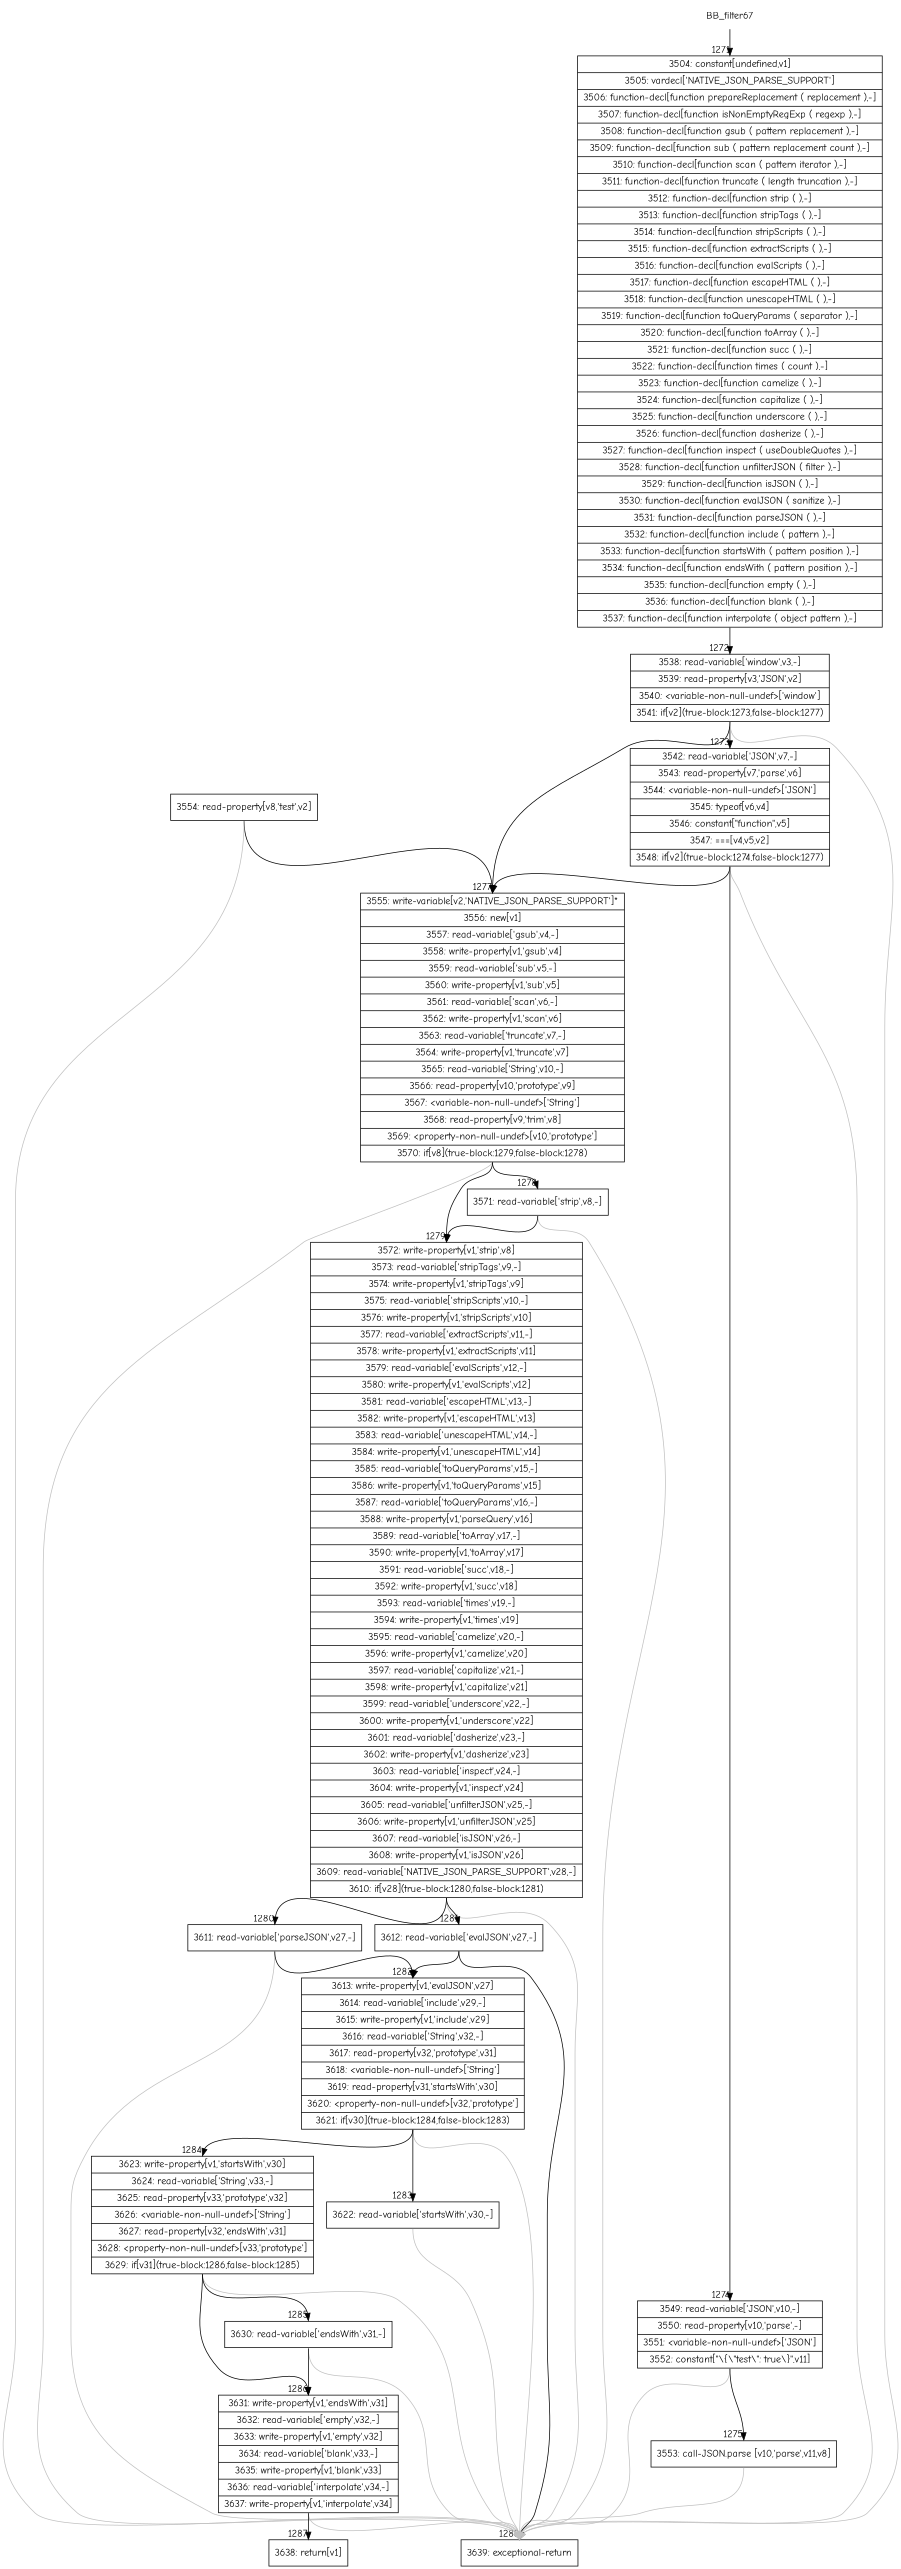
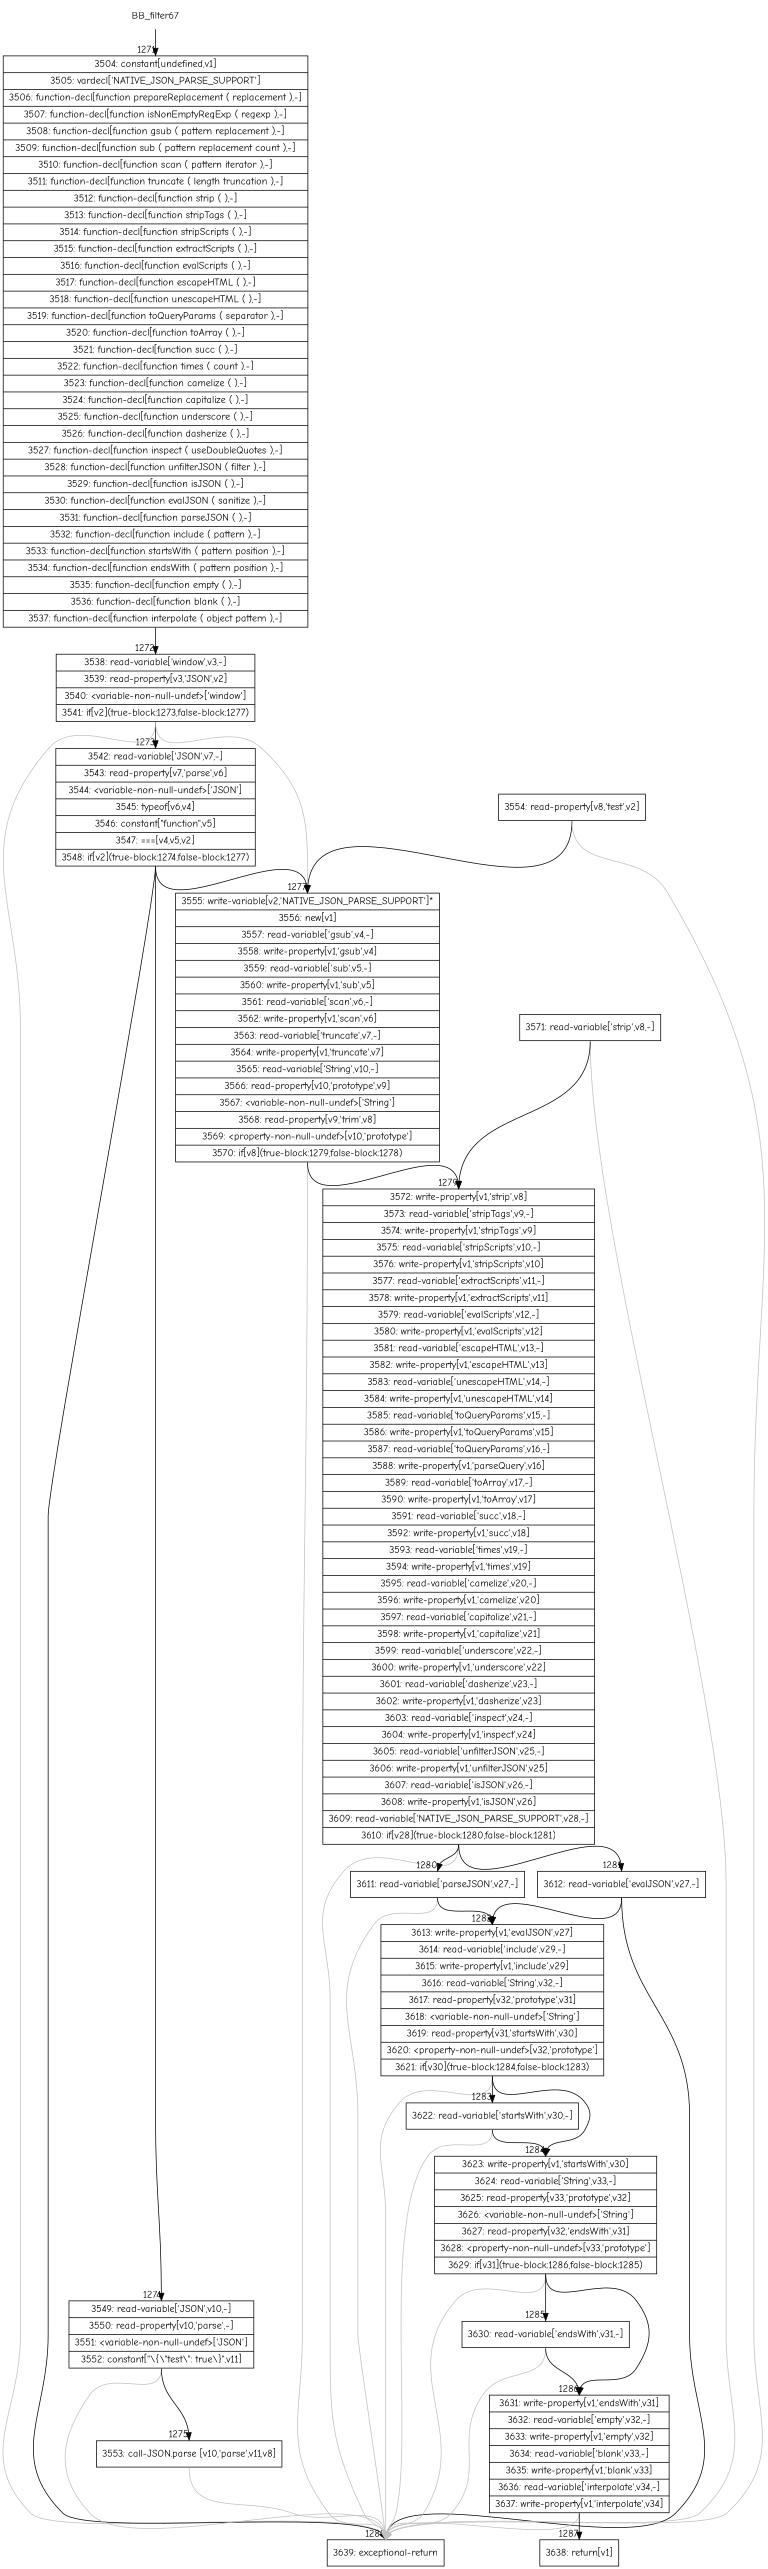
edge "3538: read-variable['window',v3,-]" -> "3555: write-variable[v2,'NATIVE_JSON_PARSE_SUPPORT']*": color black -> gray
edge "3555: write-variable[v2,'NATIVE_JSON_PARSE_SUPPORT']*" -> "3571: read-variable['strip',v8,-]": removed
edge "3542: read-variable['JSON',v7,-]" -> "3639: exceptional-return": color gray -> black
edge "3622: read-variable['startsWith',v30,-]" -> "3623: write-property[v1,'startsWith',v30]": added
